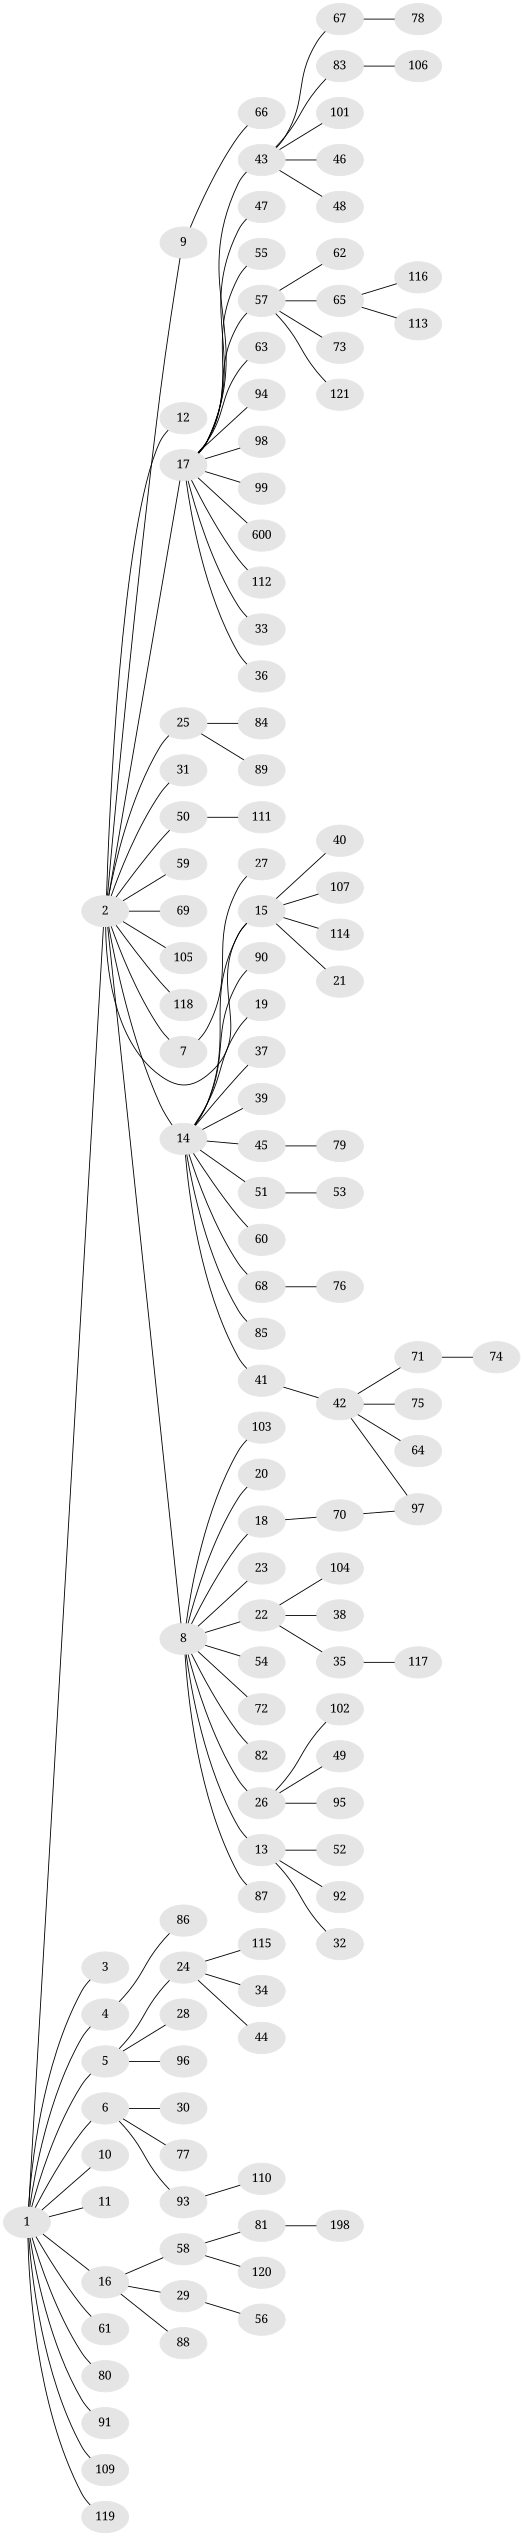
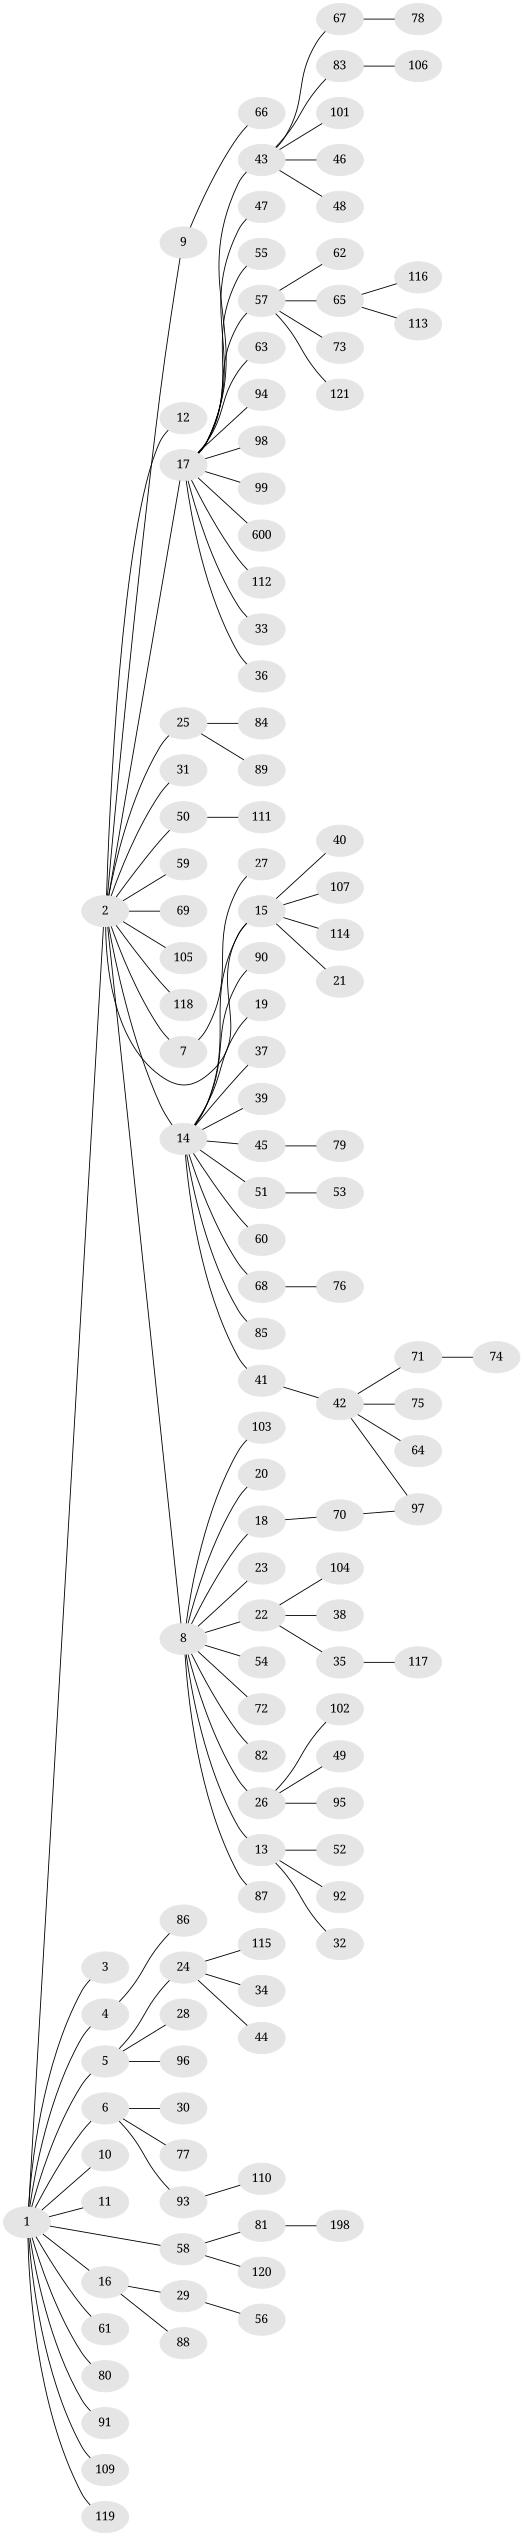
edge "58" -- "16": now "58" -- "1"
